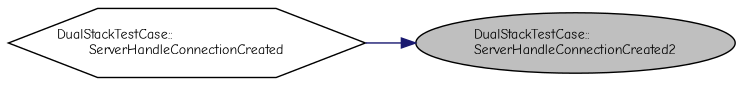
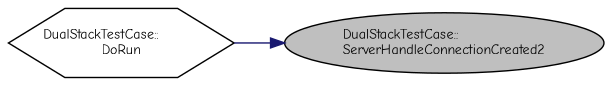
node "DualStackTestCase:: ServerHandleConnectionCreated": label "DualStackTestCase:: ServerHandleConnectionCreated" -> "DualStackTestCase:: DoRun"
